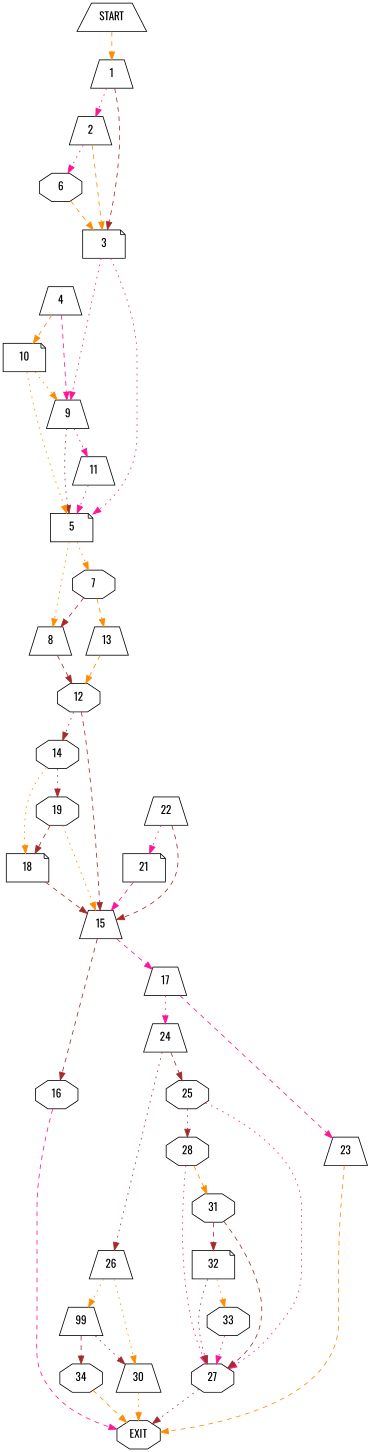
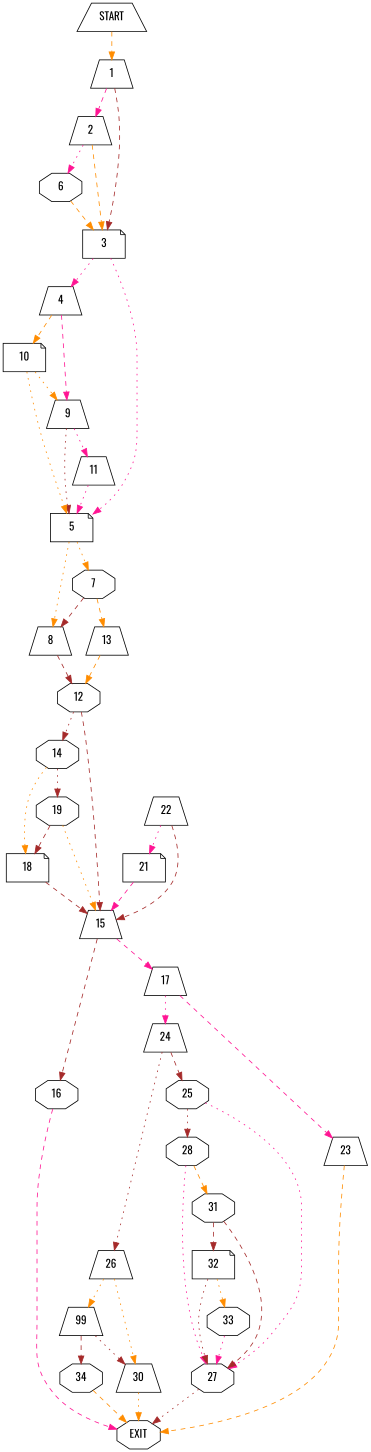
edge "1" -> "2": style dotted -> dashed
edge "3" -> "9": now "3" -> "4"
